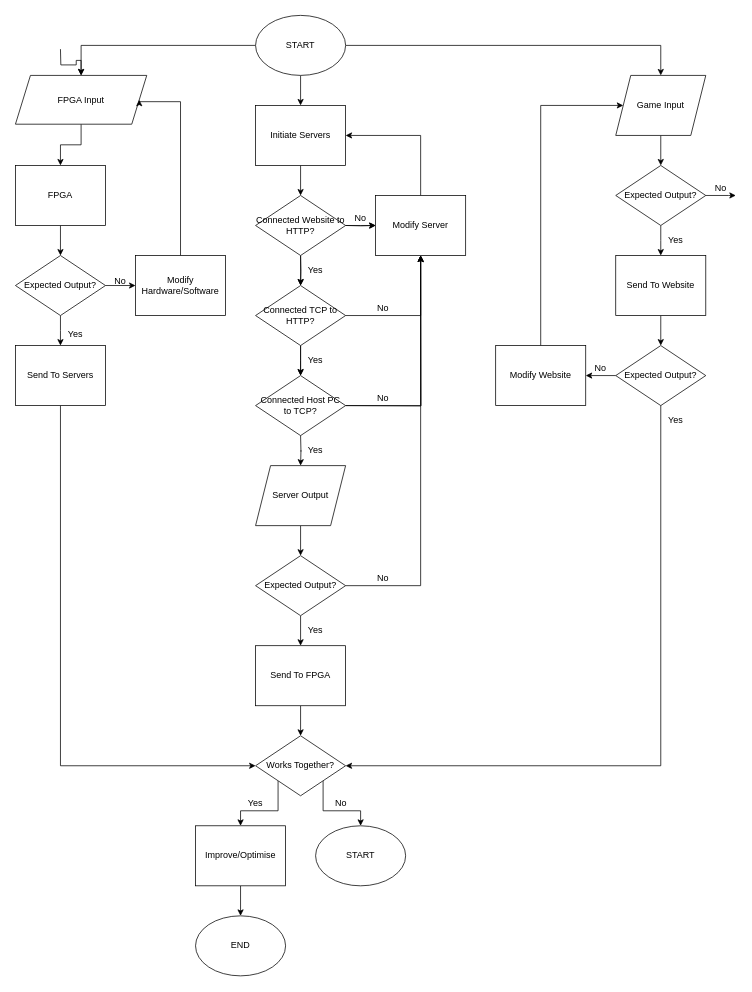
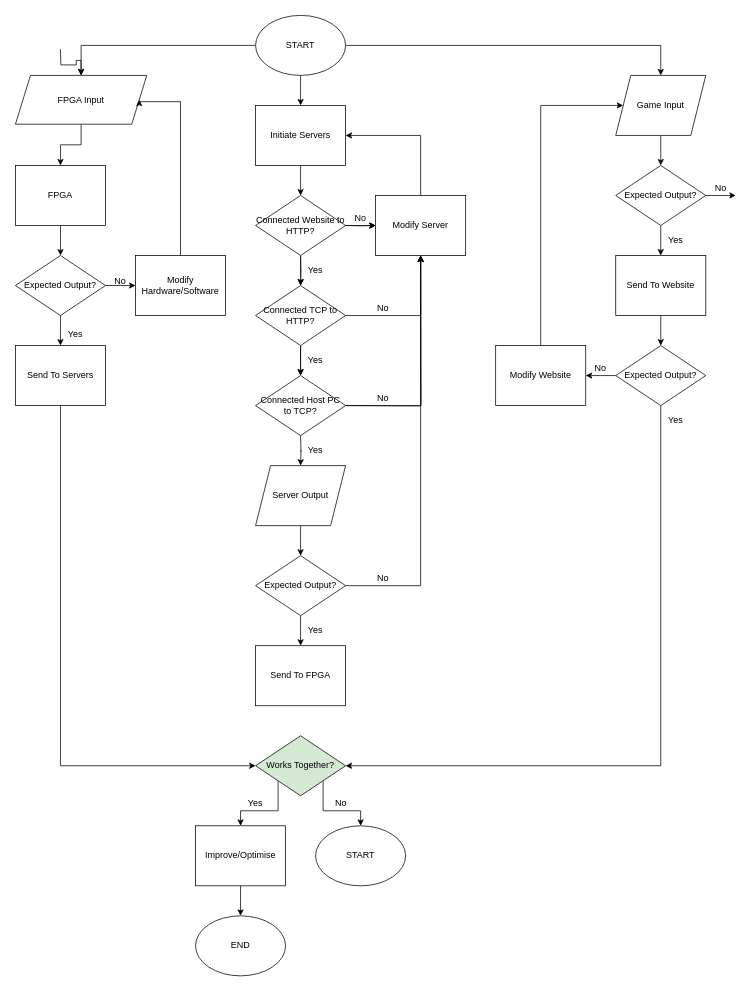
edge "Send To FPGA" -> "Works Together?": removed
node "Works Together?": fillcolor #ffffff -> #d5e8d4
